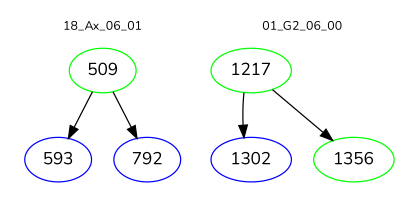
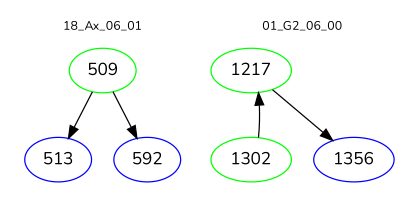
edge "1217" -> "1302": reversed
node "593": label "593" -> "513"
node "792": label "792" -> "592"
node "1302": color blue -> green
node "1356": color green -> blue
